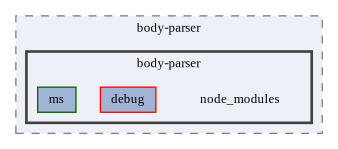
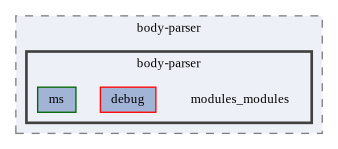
node "node_modules": label "node_modules" -> "modules_modules"
